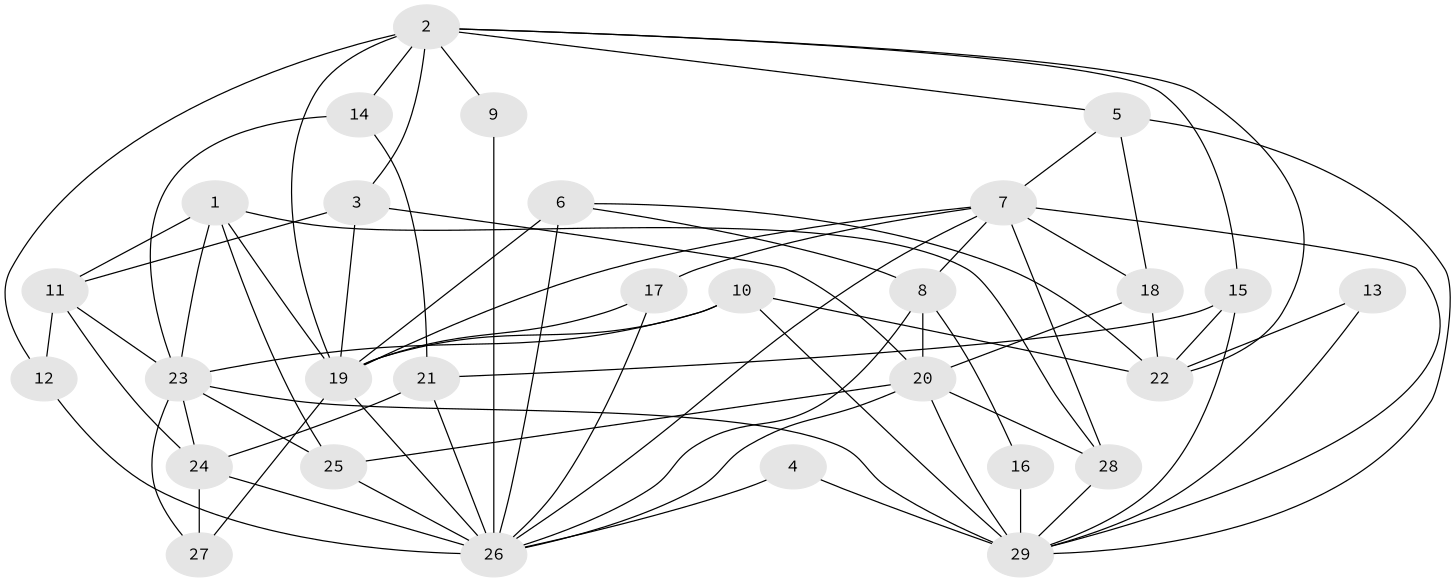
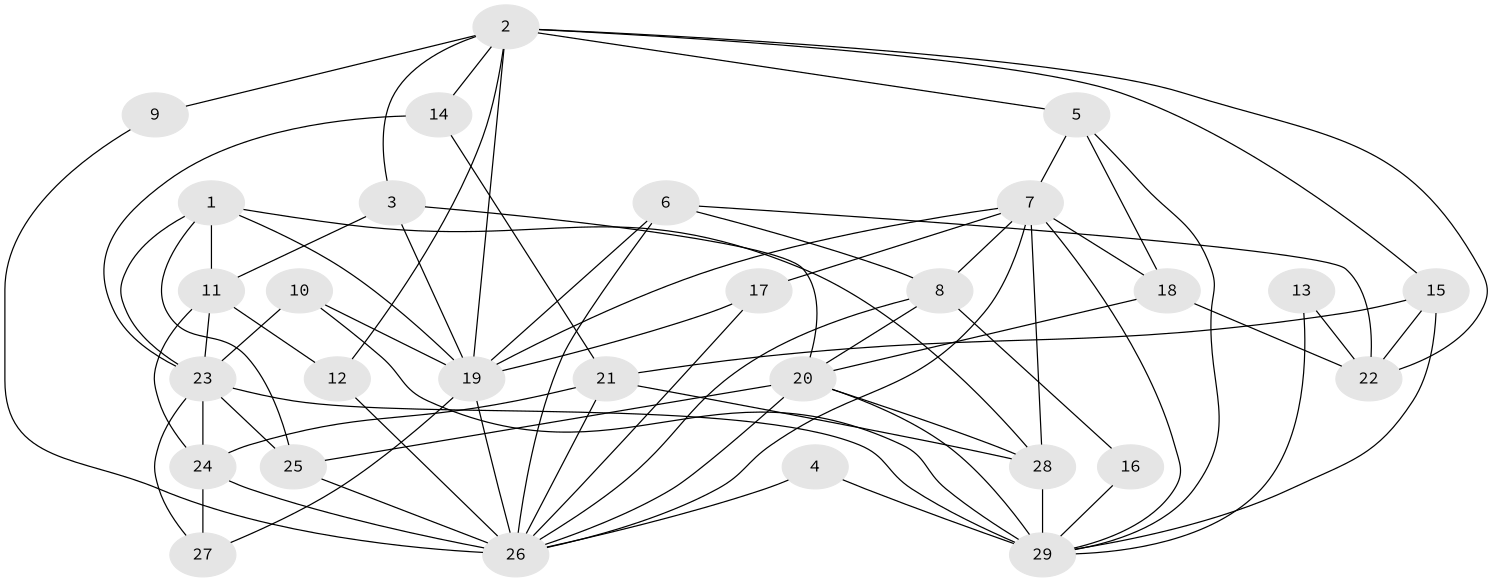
edge "10" -- "22": removed
edge "21" -- "28": added
